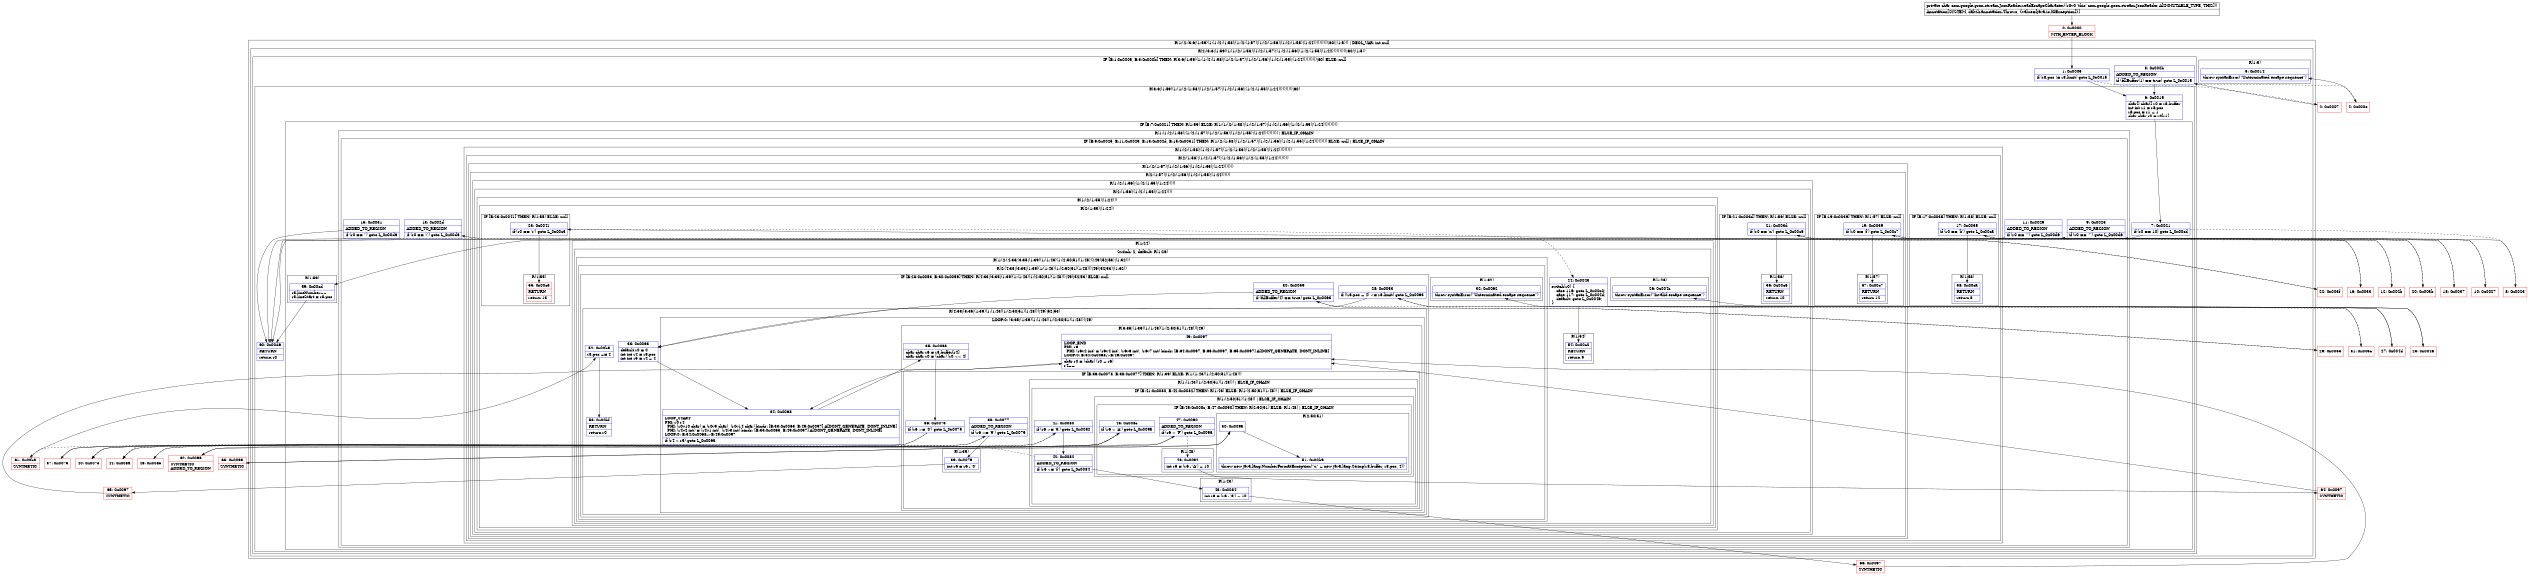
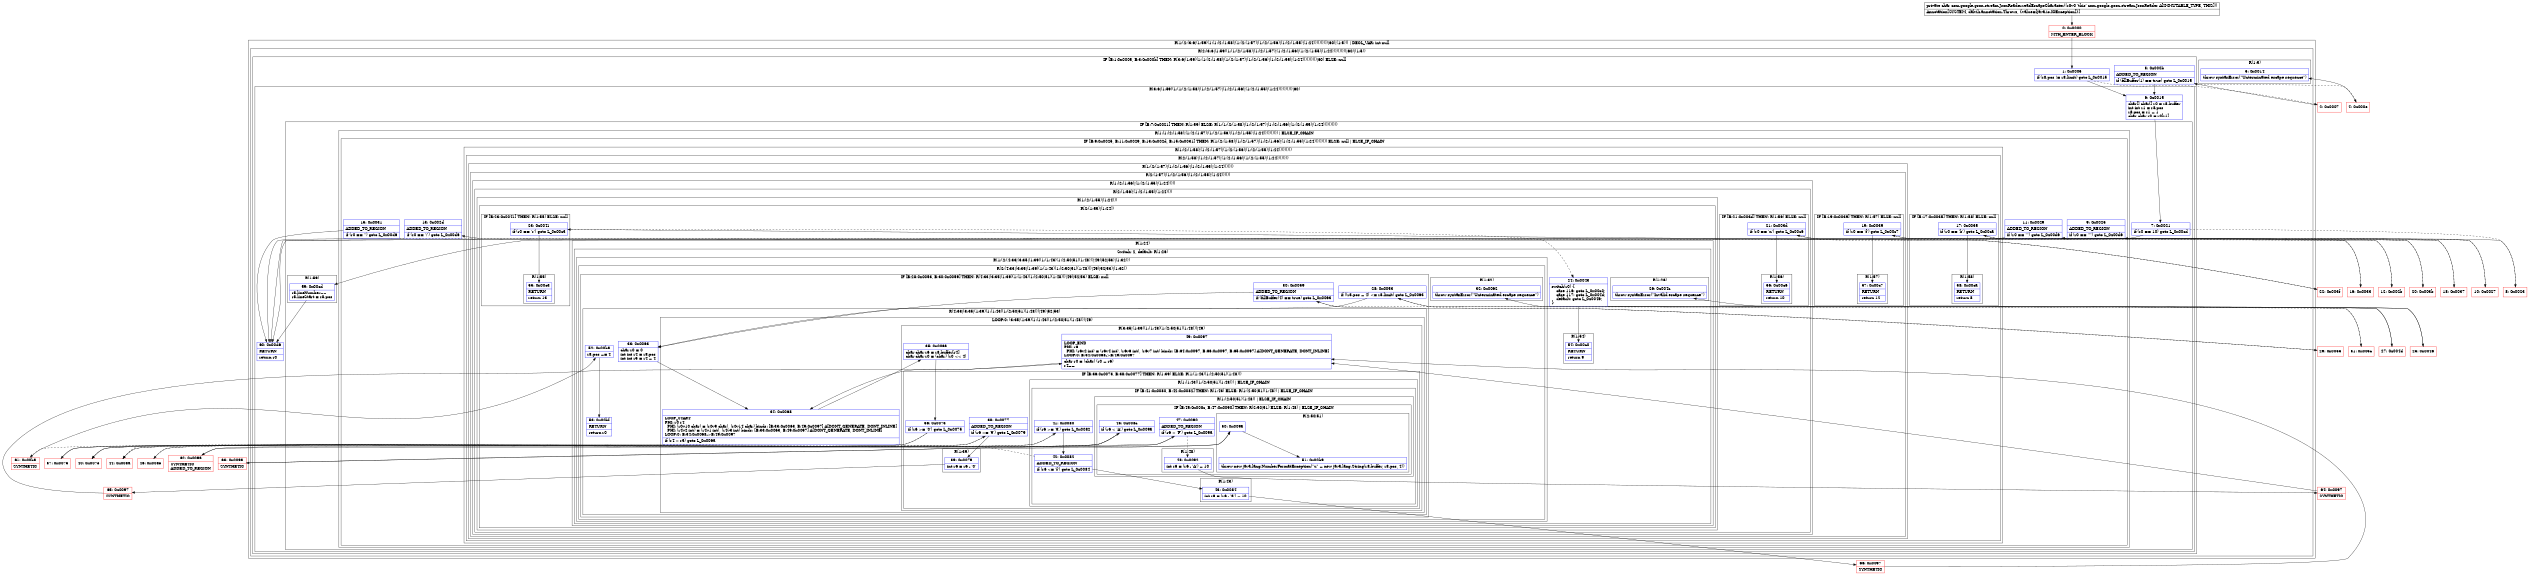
node "55: 0x00c3": color red -> blue
node "33: 0x0063": text "default r0 = 0" -> "char r0 = 0"
